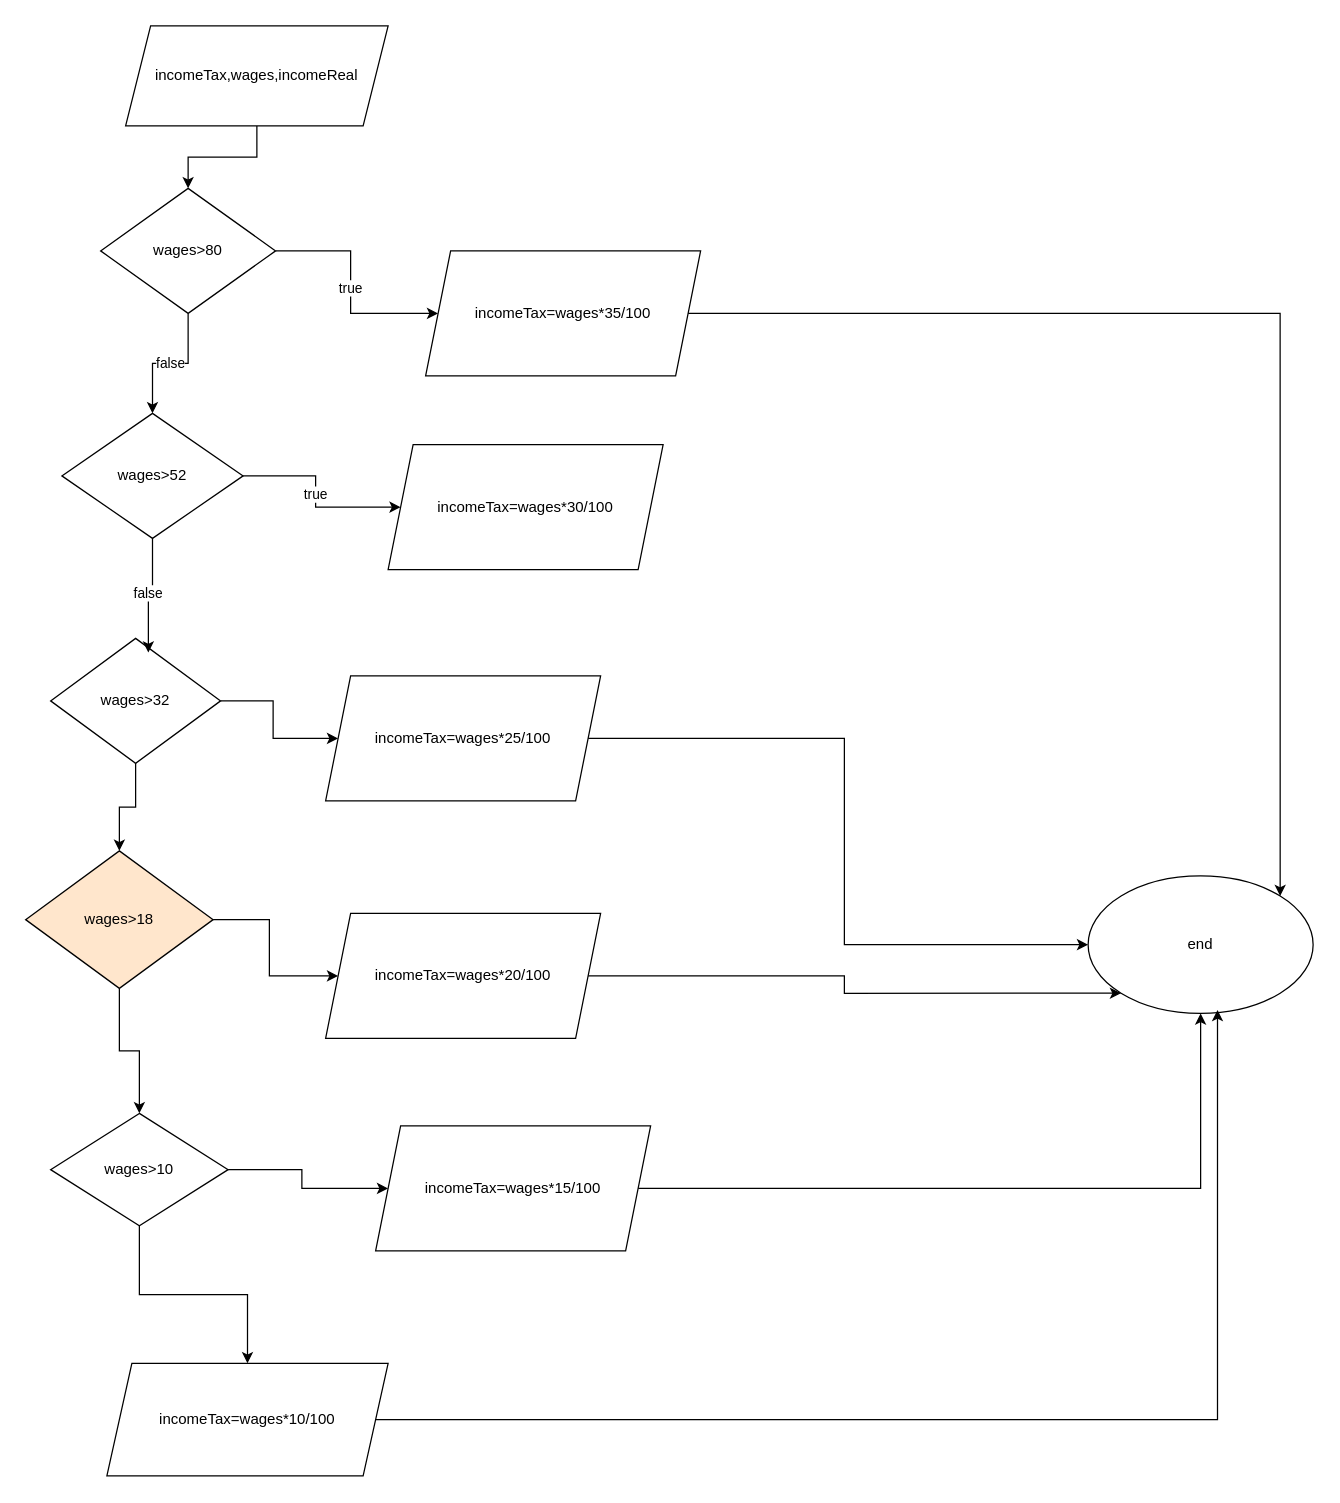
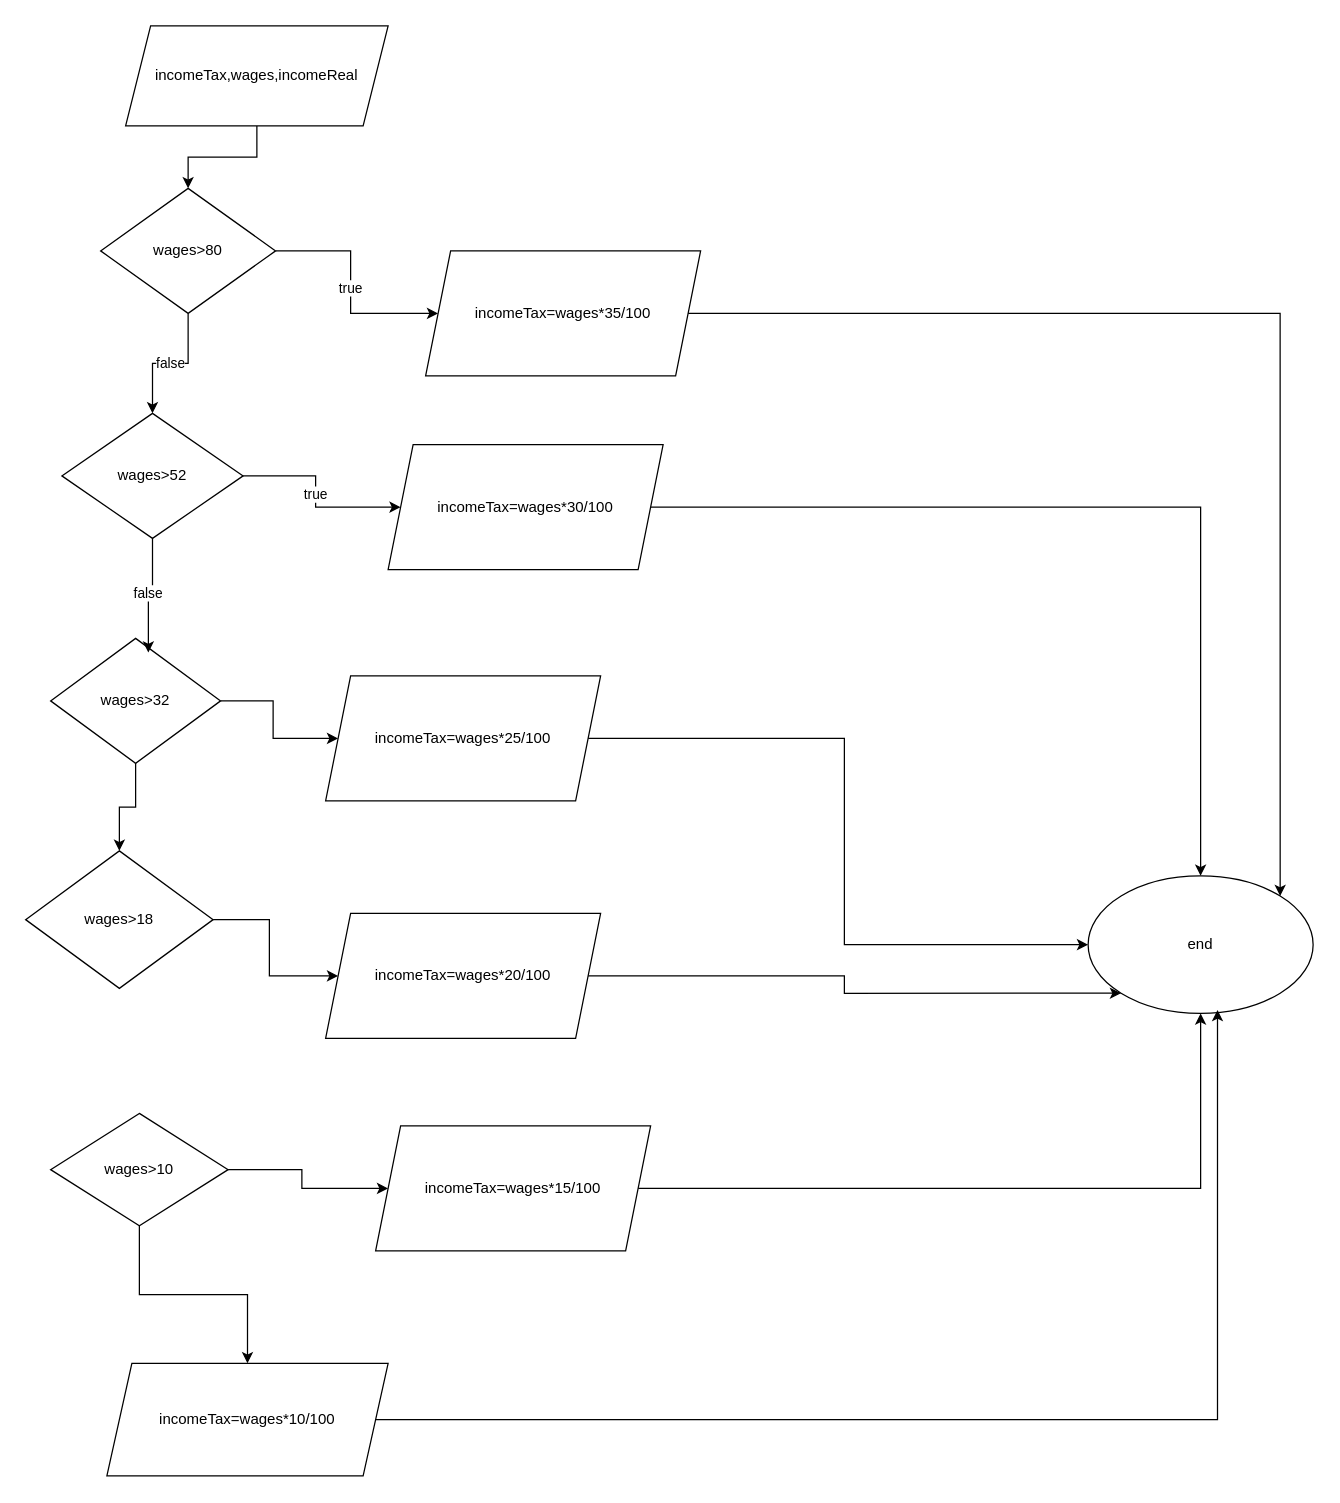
edge "incomeTax=wages*30/100" -> "end": added
node "wages>18": fillcolor #ffe6cc -> #ffffff
edge "wages>18" -> "wages>10": removed
